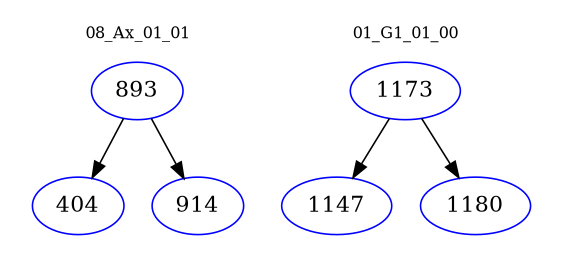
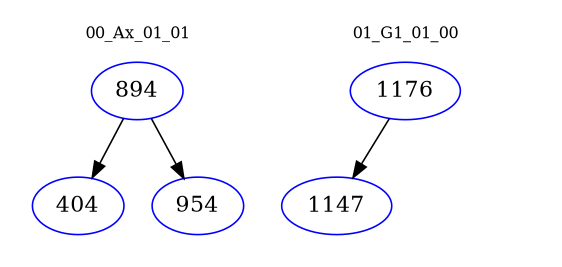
cluster "08_Ax_01_01": label "08_Ax_01_01" -> "00_Ax_01_01"
node "893": label "893" -> "894"
node "1173": label "1173" -> "1176"
node "914": label "914" -> "954"
node "1180": removed
